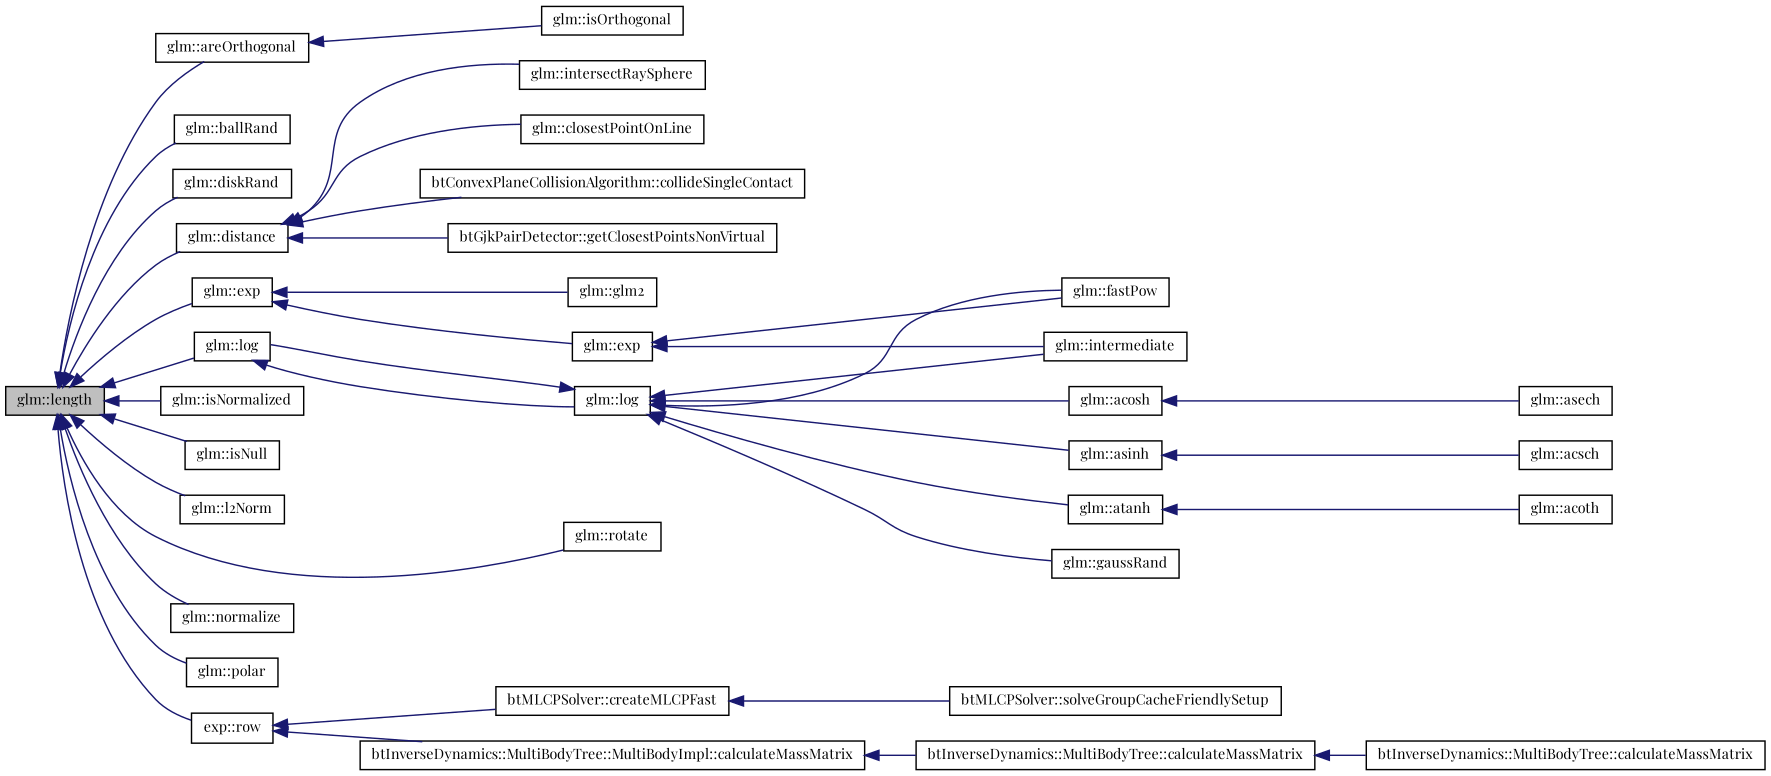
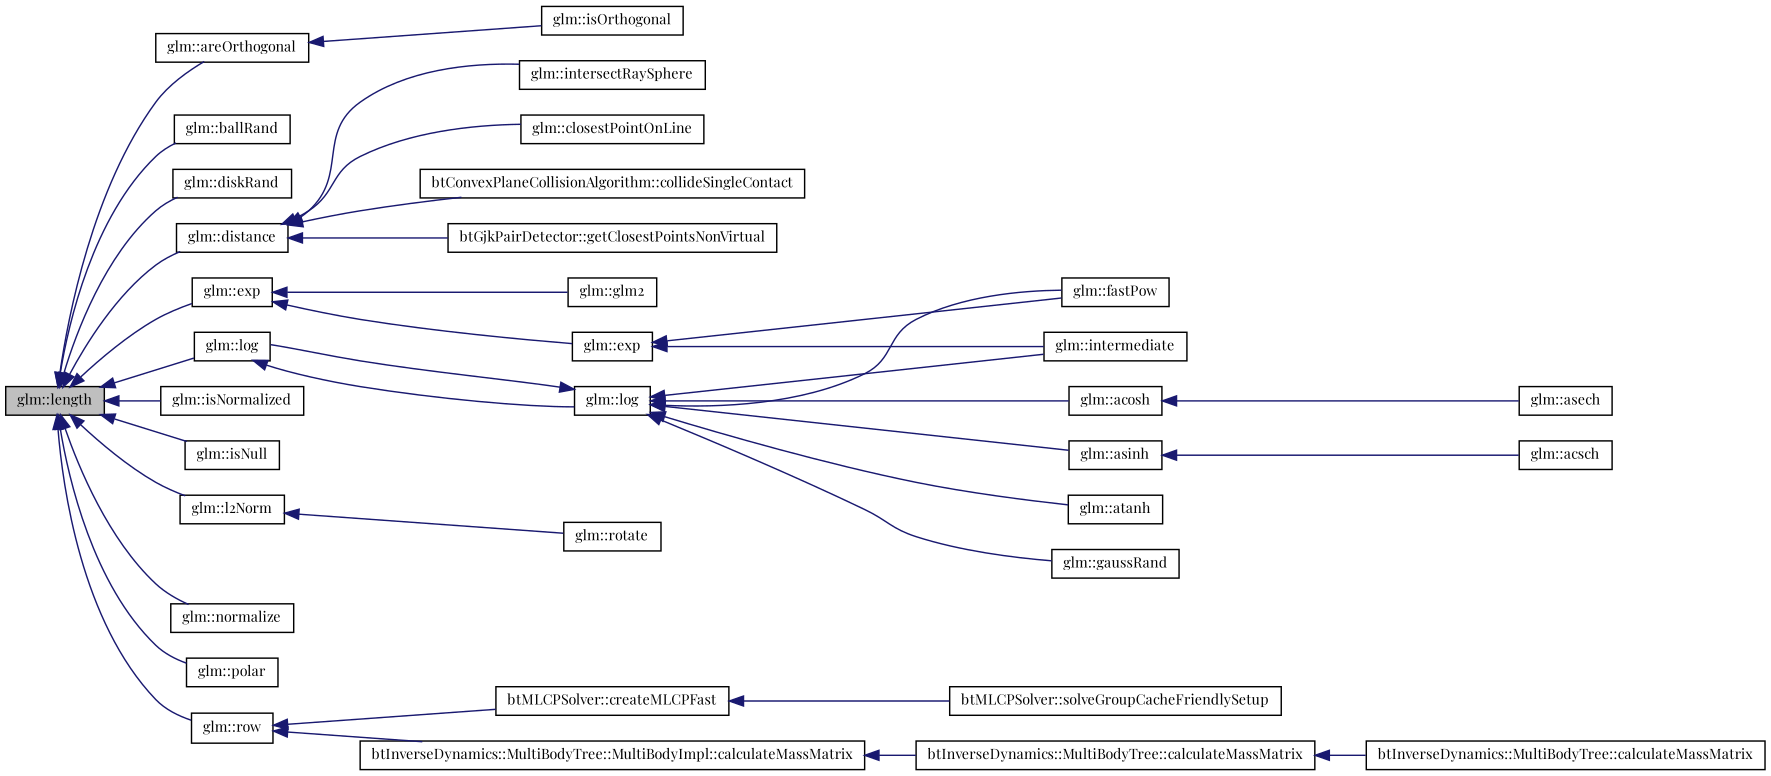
node "glm::acoth": removed
edge "glm::rotate" -> "glm::length": now "glm::rotate" -> "glm::l2Norm"
node "exp::row": label "exp::row" -> "glm::row"
